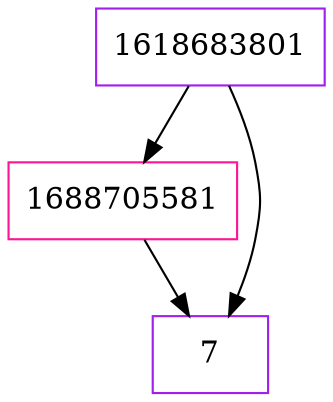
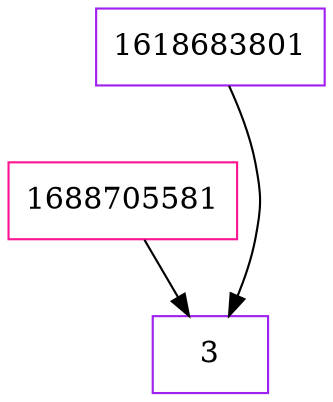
edge "1618683801" -> "1688705581": removed
node "7": label "7" -> "3"
